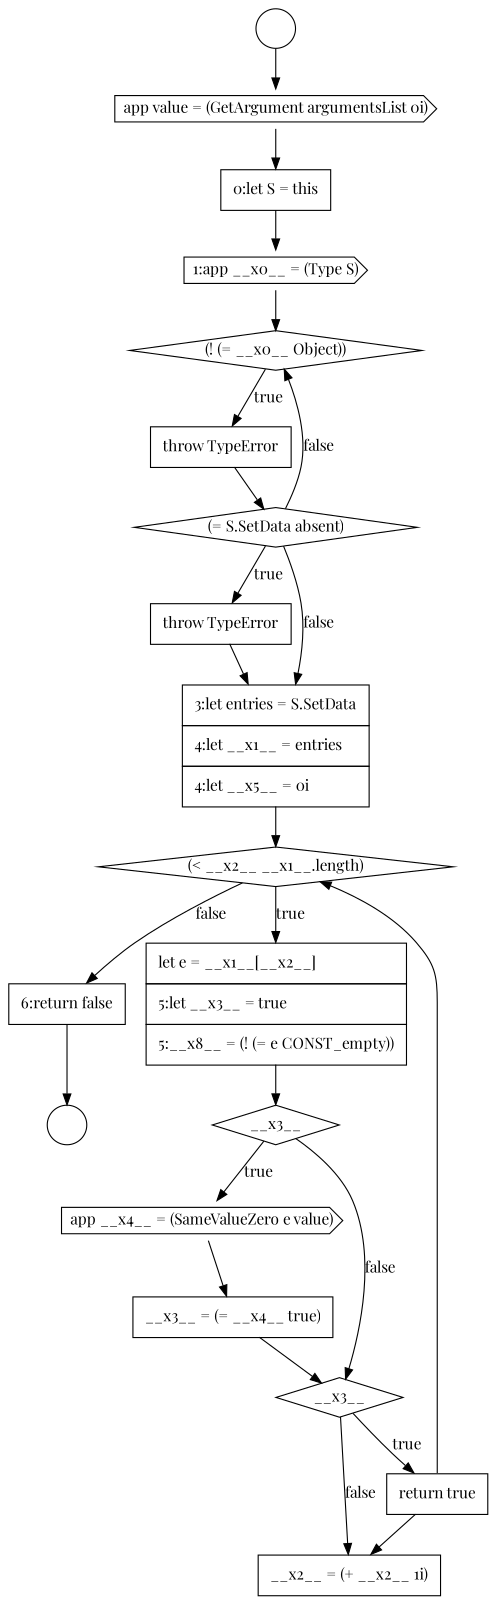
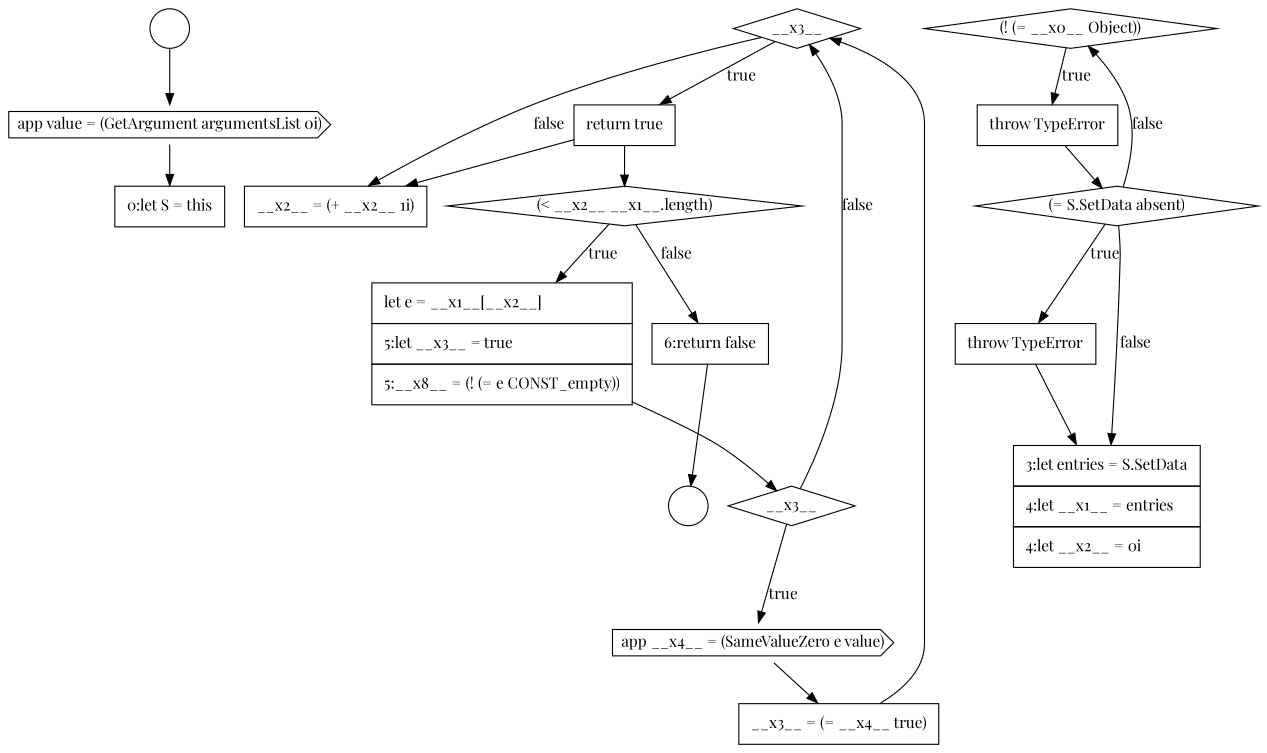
node "1:app __x0__ = (Type S)": removed
node "3:let entries = S.SetData": text "4:let __x5__ = 0i" -> "4:let __x2__ = 0i"
edge "3:let entries = S.SetData" -> "(< __x2__ __x1__.length)": removed
